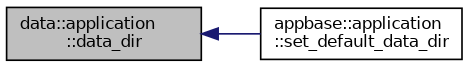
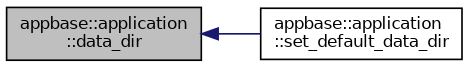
node "data::application ::data_dir": label "data::application ::data_dir" -> "appbase::application ::data_dir"
